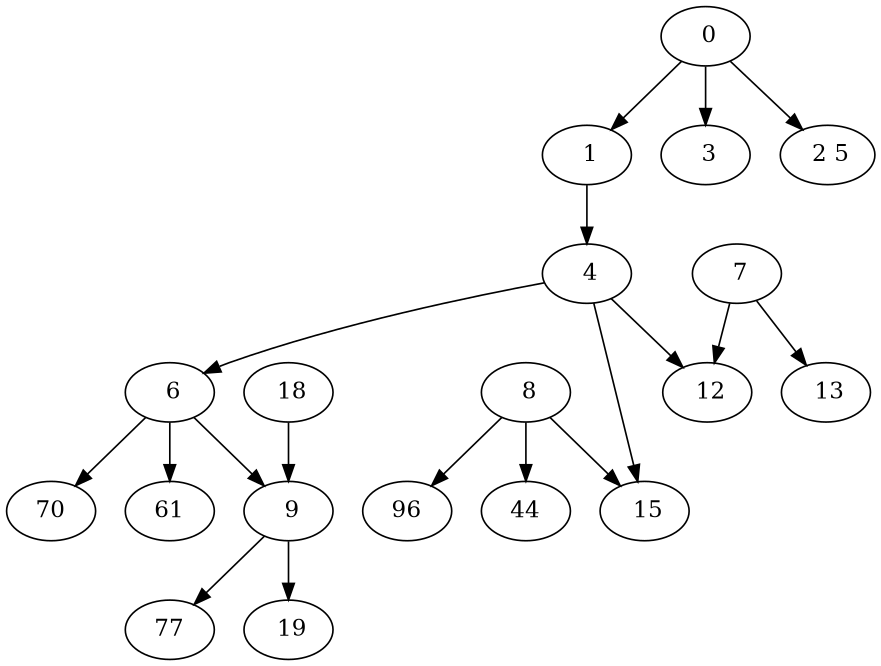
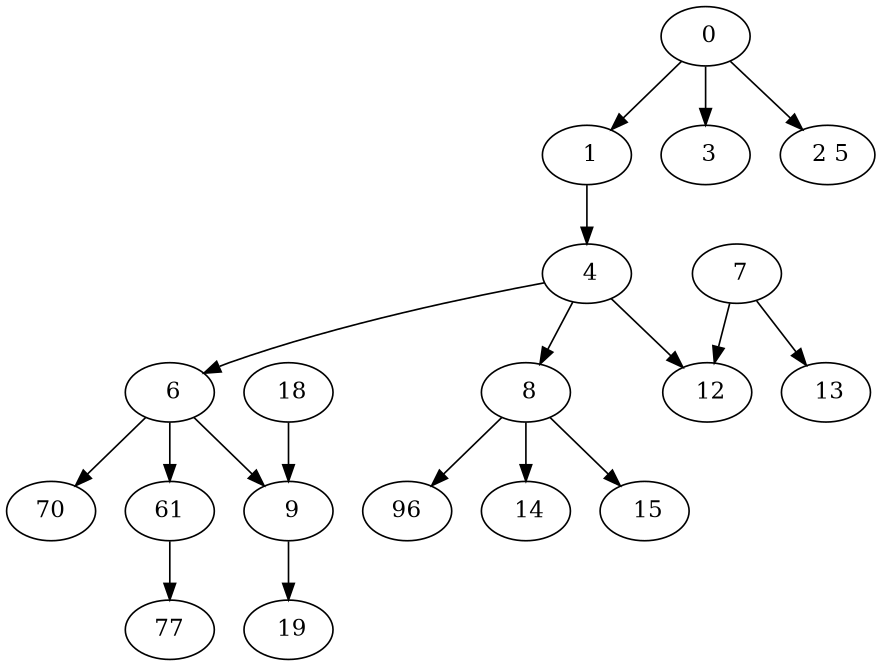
edge "4" -> "15": now "4" -> "8"
node "44": label "44" -> "14"
edge "9" -> "77": now "61" -> "77"
